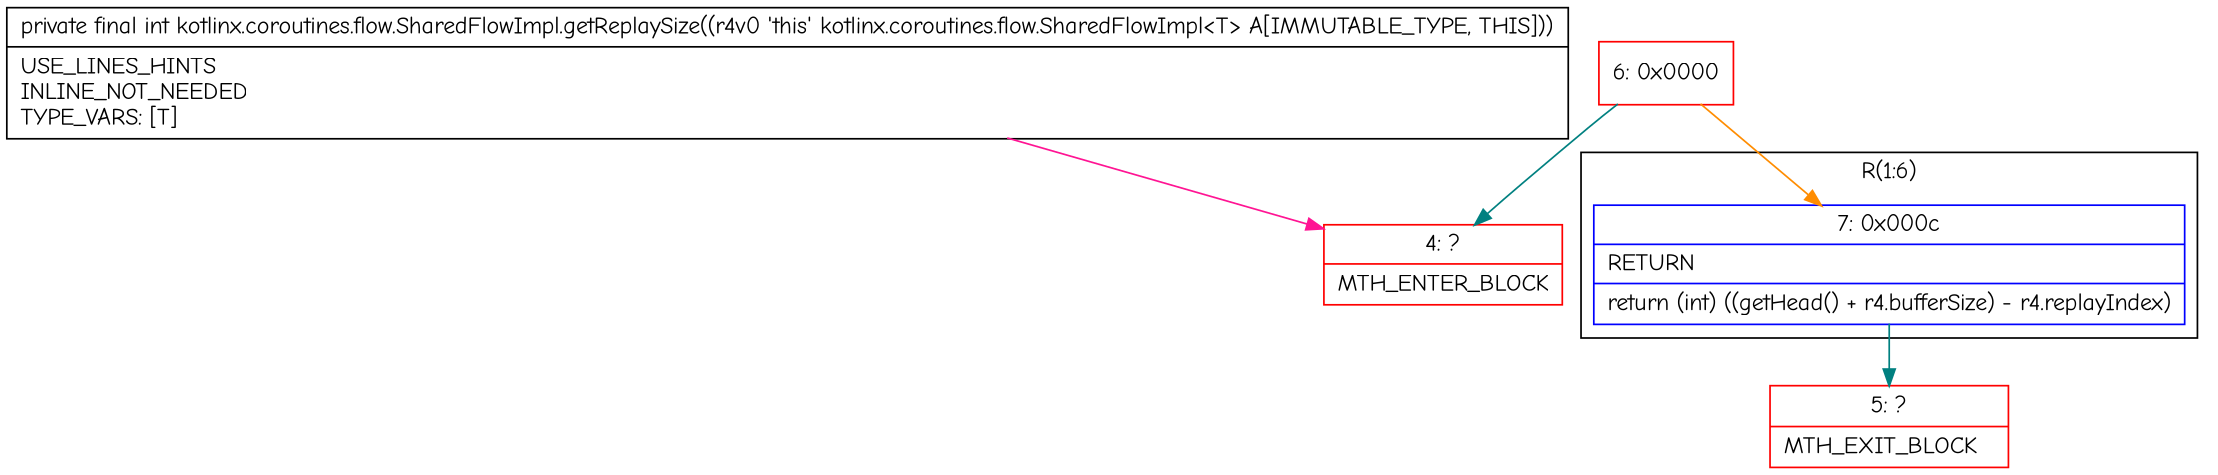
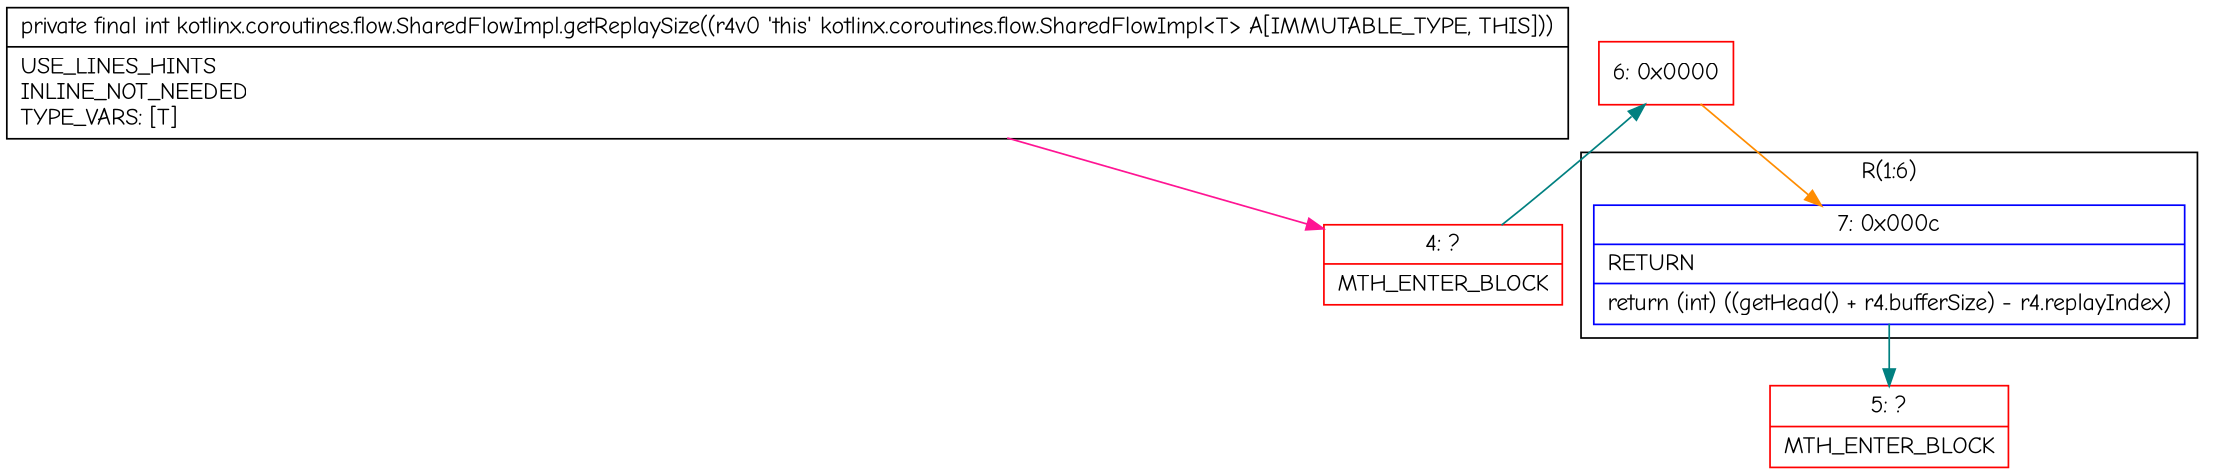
edge "6: 0x0000" -> "4: ?": reversed
node "5: ?": text "MTH_EXIT_BLOCK" -> "MTH_ENTER_BLOCK"
